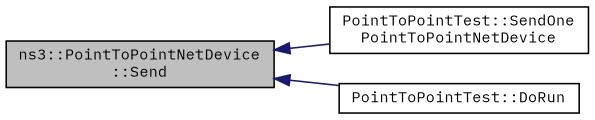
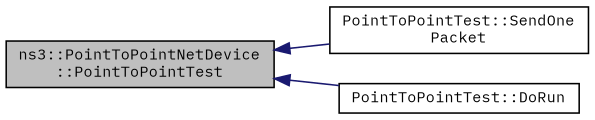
node "PointToPointTest::SendOne PointToPointNetDevice": label "PointToPointTest::SendOne PointToPointNetDevice" -> "PointToPointTest::SendOne Packet"
node "ns3::PointToPointNetDevice ::Send": label "ns3::PointToPointNetDevice ::Send" -> "ns3::PointToPointNetDevice ::PointToPointTest"
